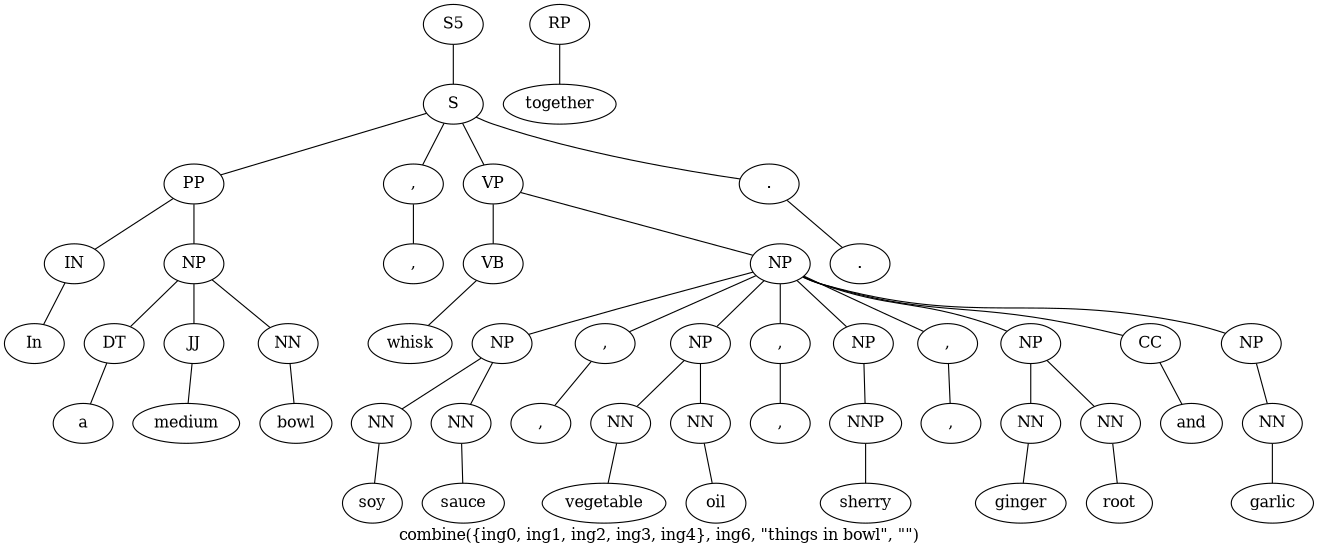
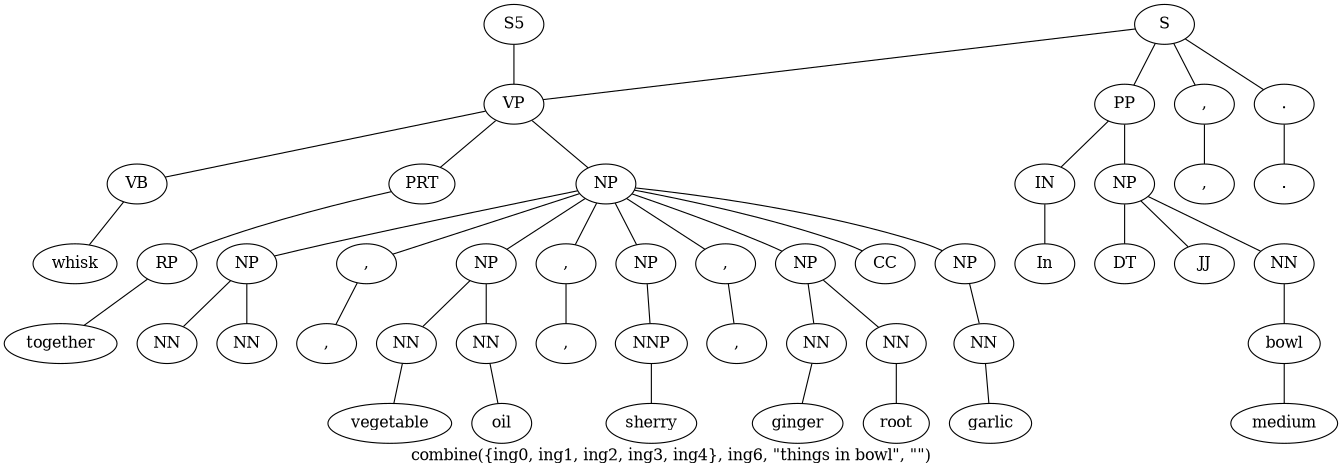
edge "S5" -- "S": now "S5" -- "VP"
node "PRT": added
edge "JJ" -- "medium": now "bowl" -- "medium"
node "a": removed
node "and": removed
node "soy": removed
node "sauce": removed
